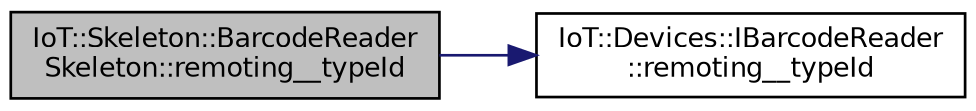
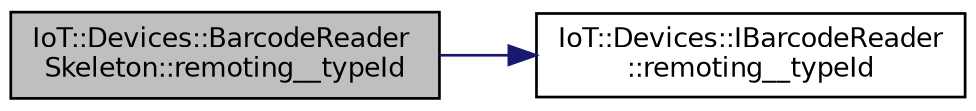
node "IoT::Skeleton::BarcodeReader Skeleton::remoting__typeId": label "IoT::Skeleton::BarcodeReader Skeleton::remoting__typeId" -> "IoT::Devices::BarcodeReader Skeleton::remoting__typeId"
